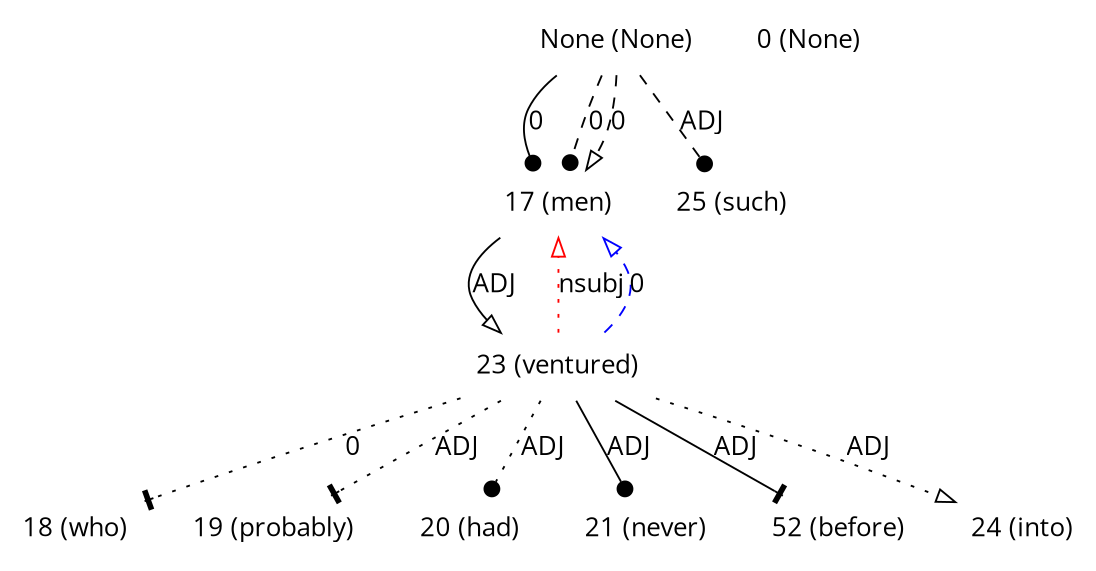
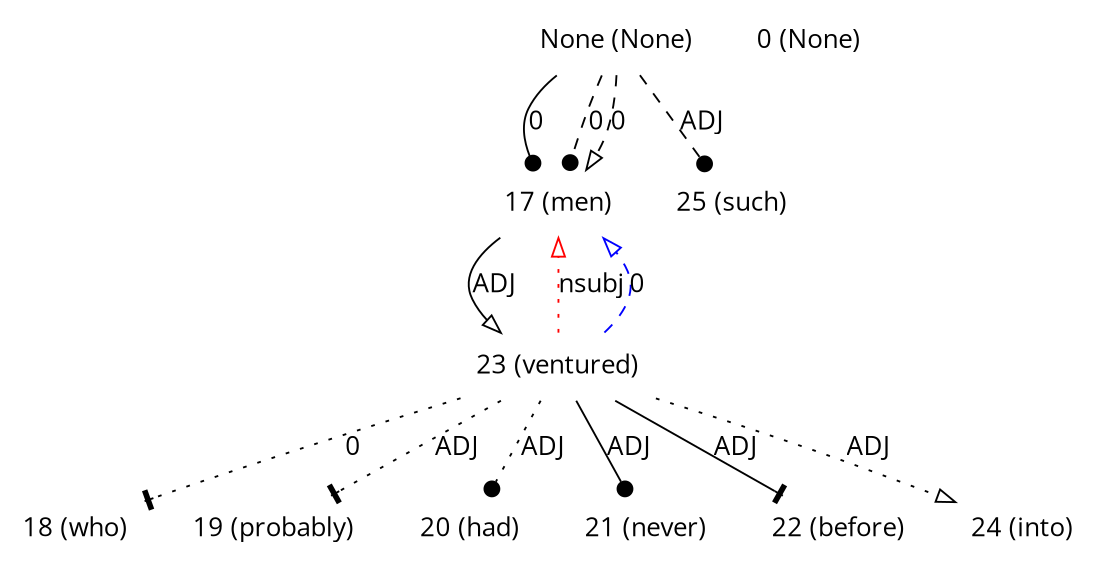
node "52 (before)": label "52 (before)" -> "22 (before)"
